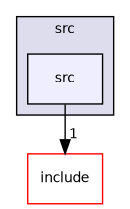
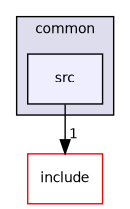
cluster "src": label "src" -> "common"
